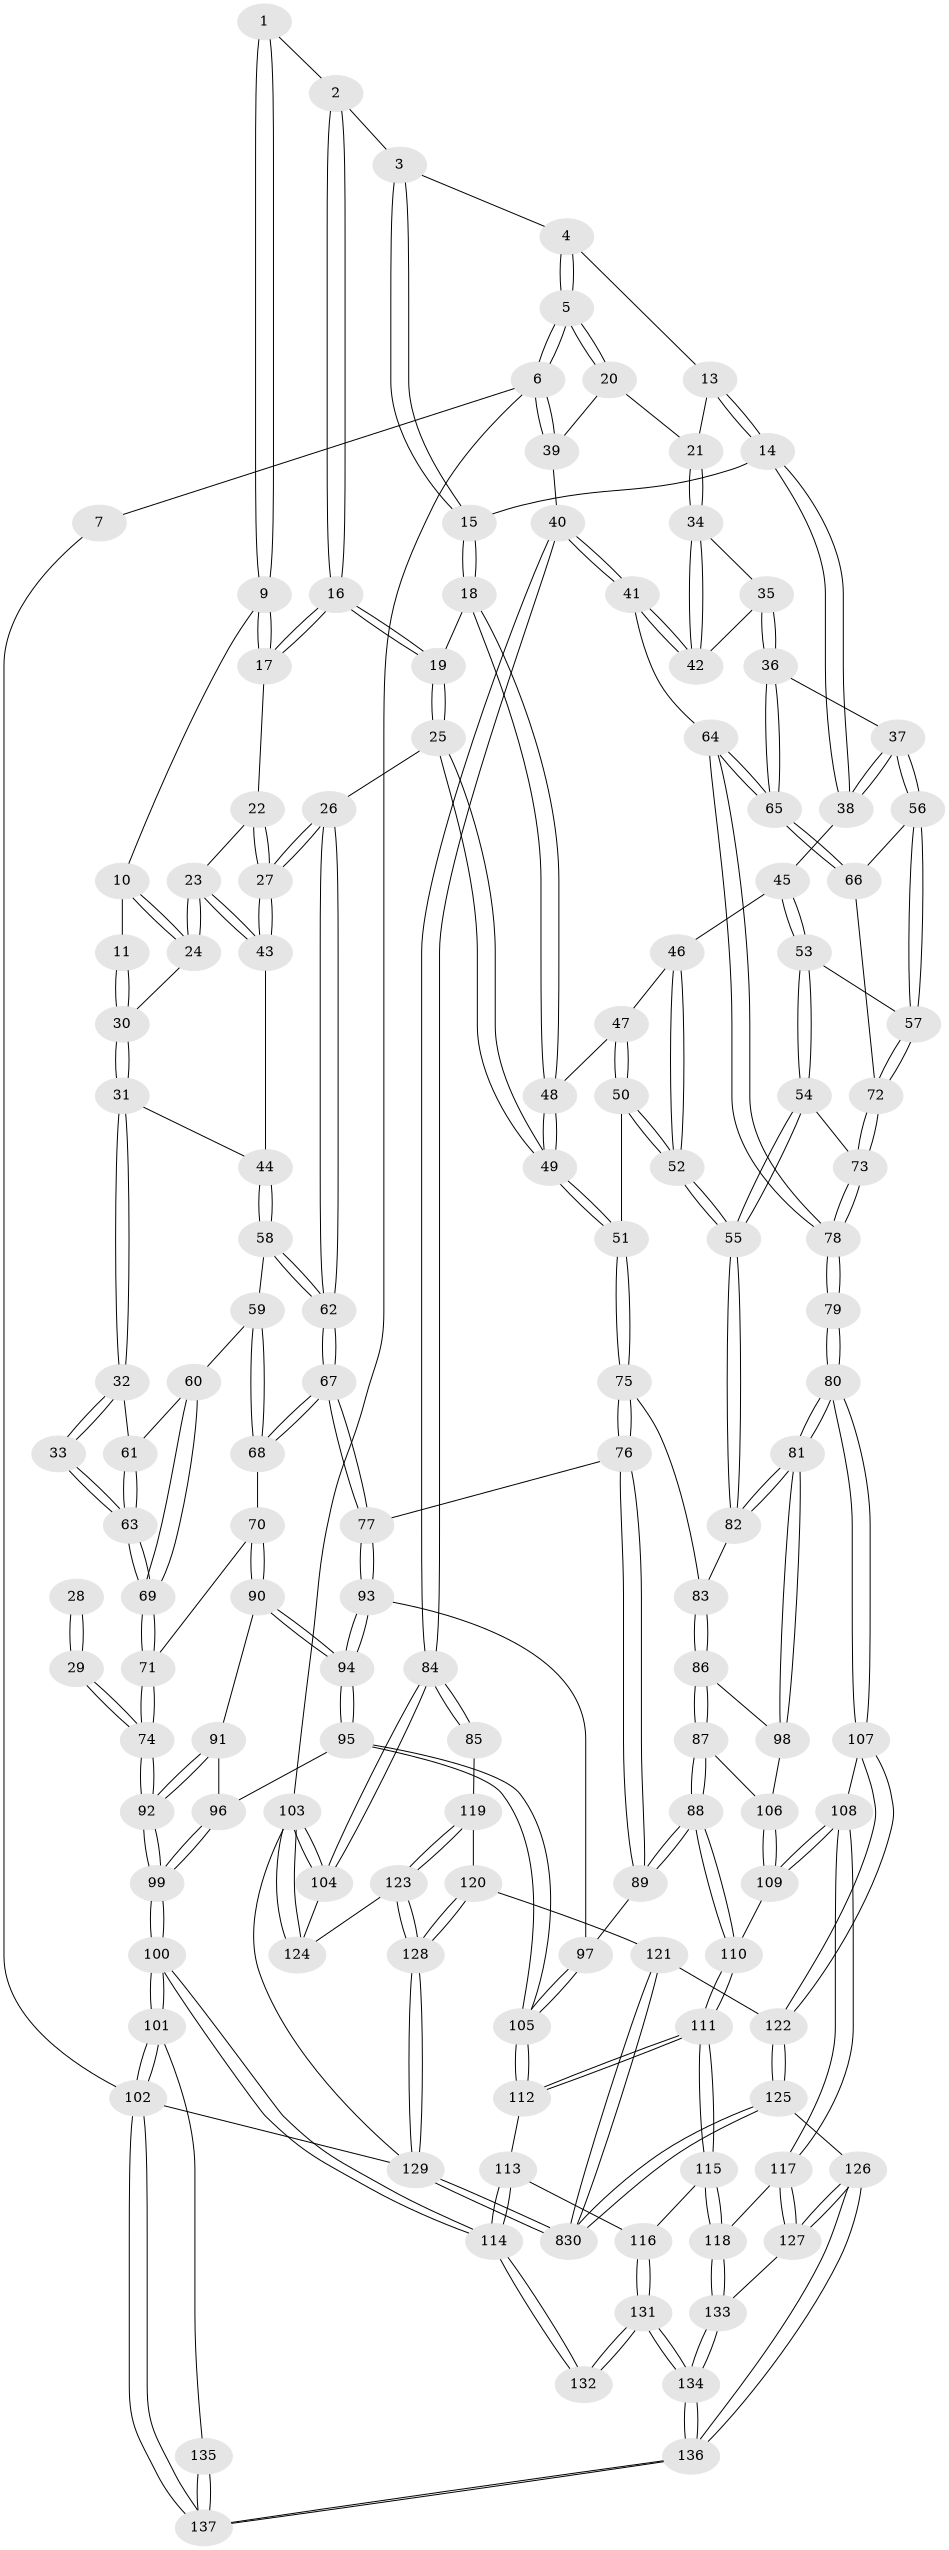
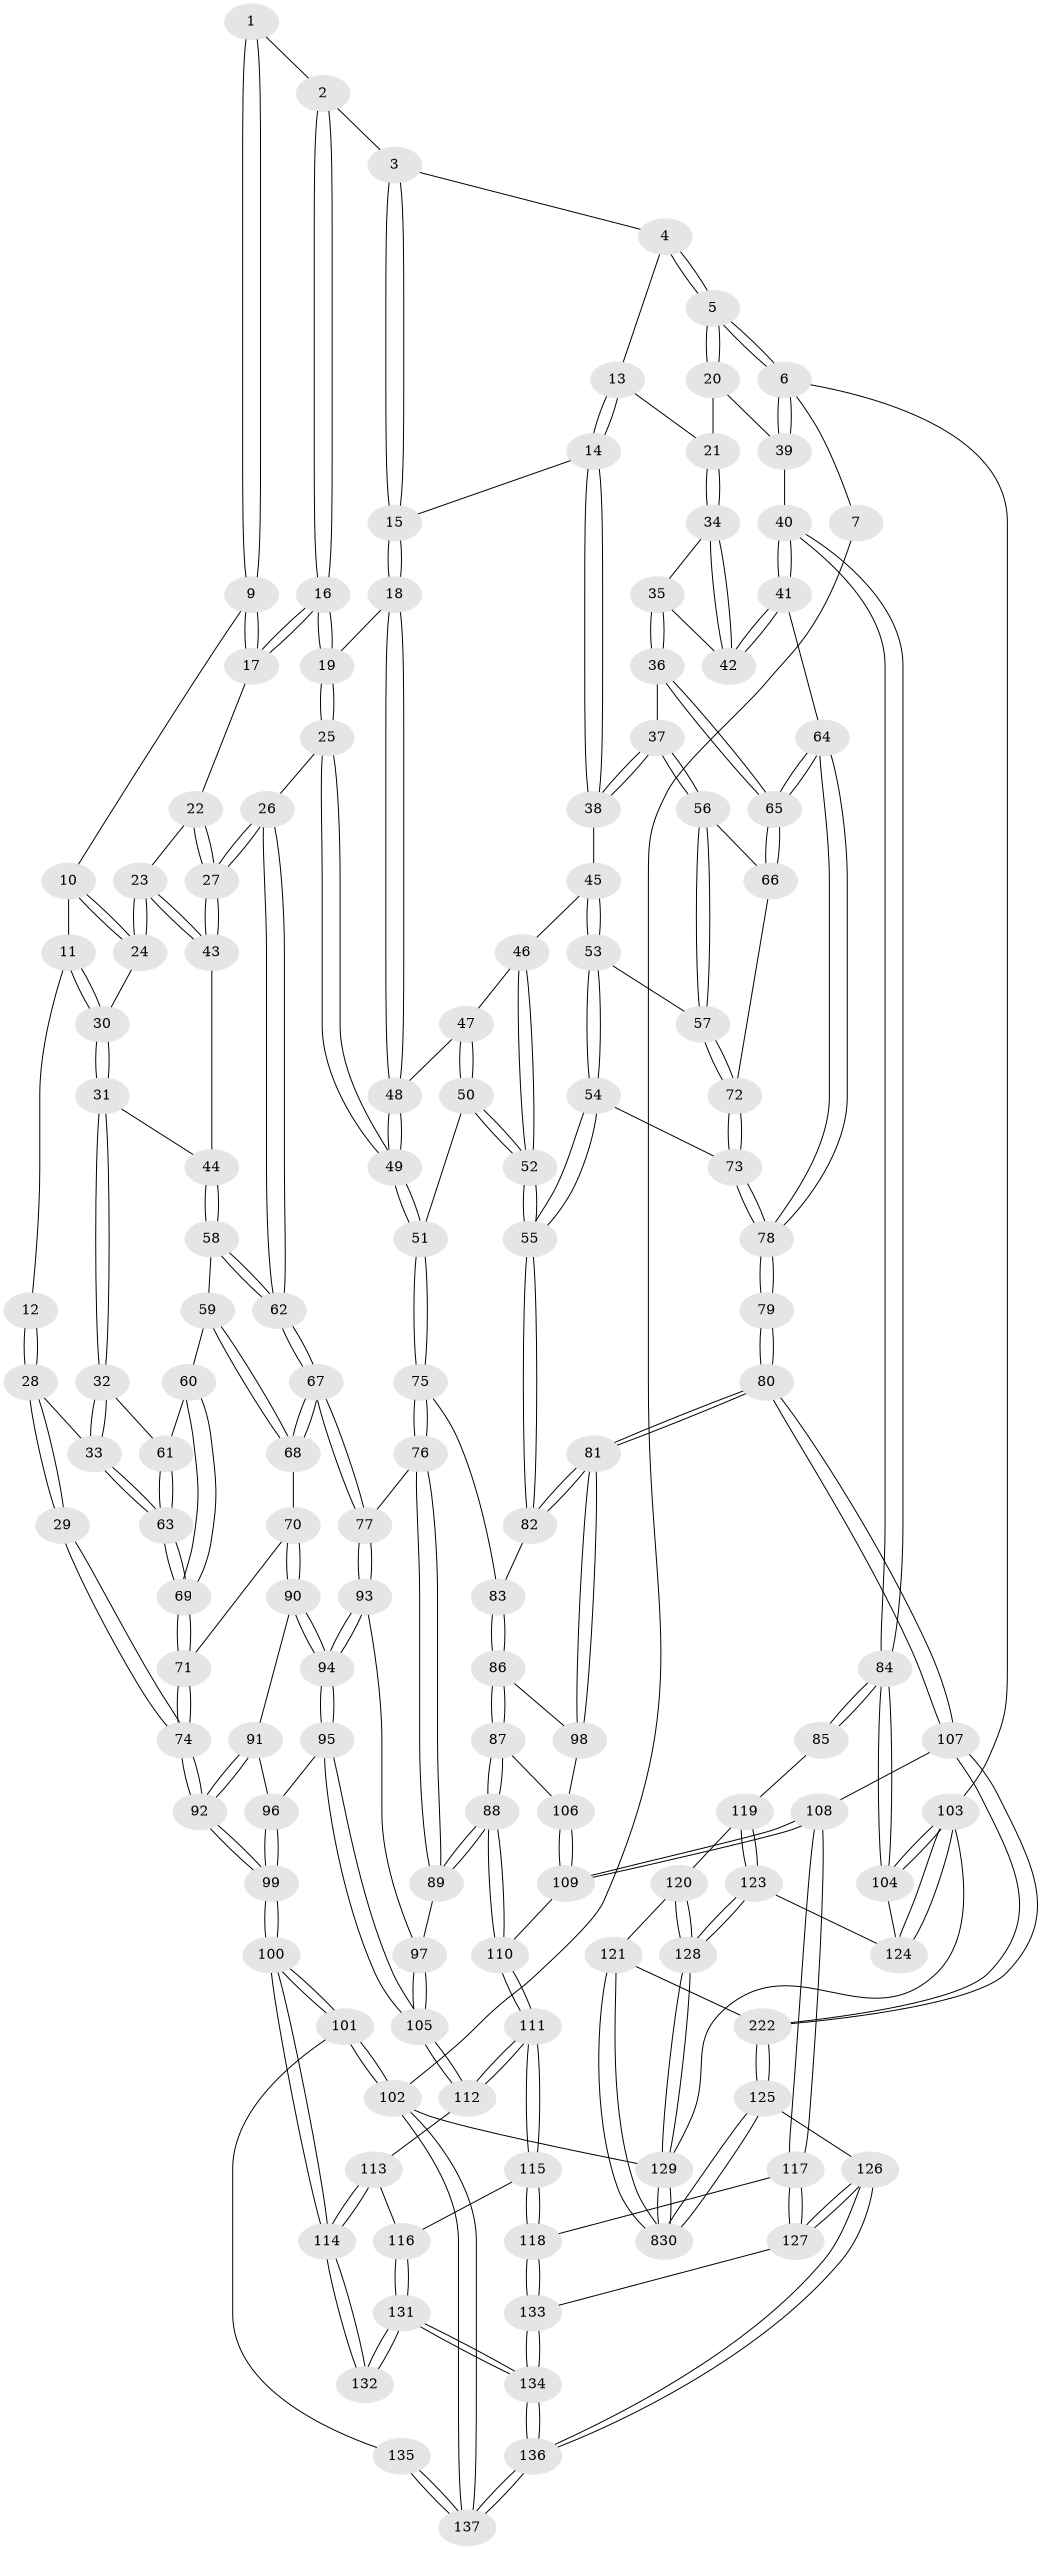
node "12": added
edge "28" -- "33": added
node "122": label "122" -> "222"
